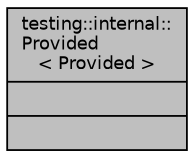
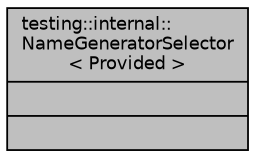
node "testing::internal::": text "Provided" -> "NameGeneratorSelector"
